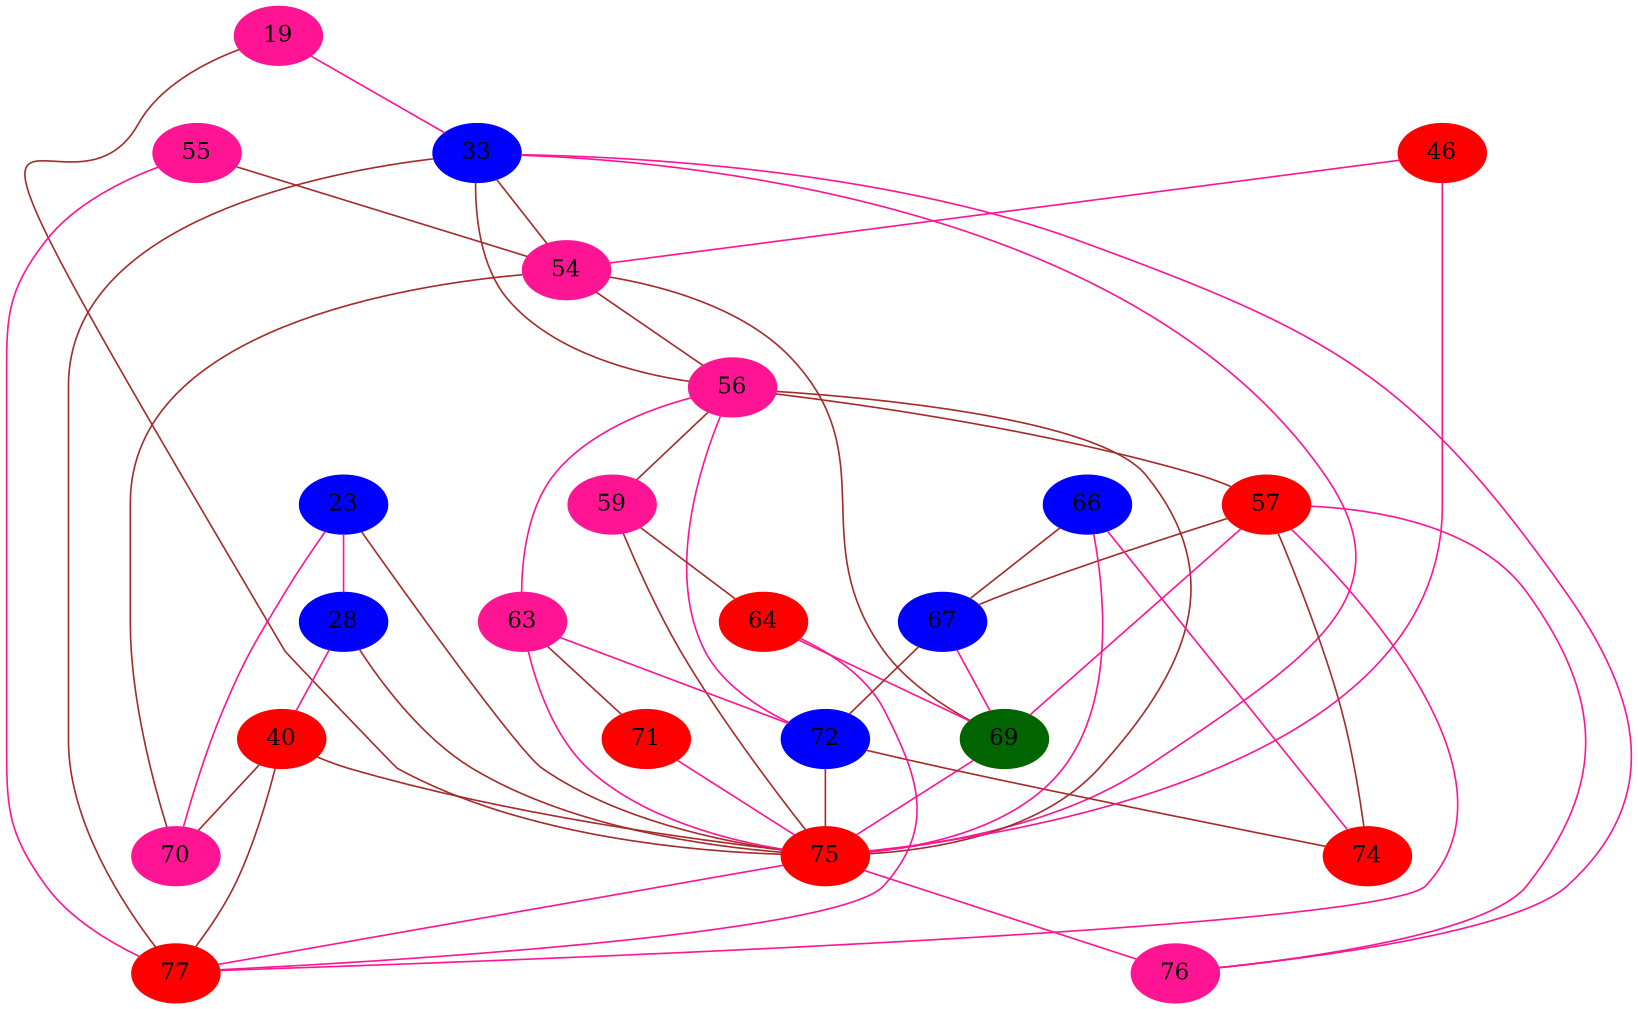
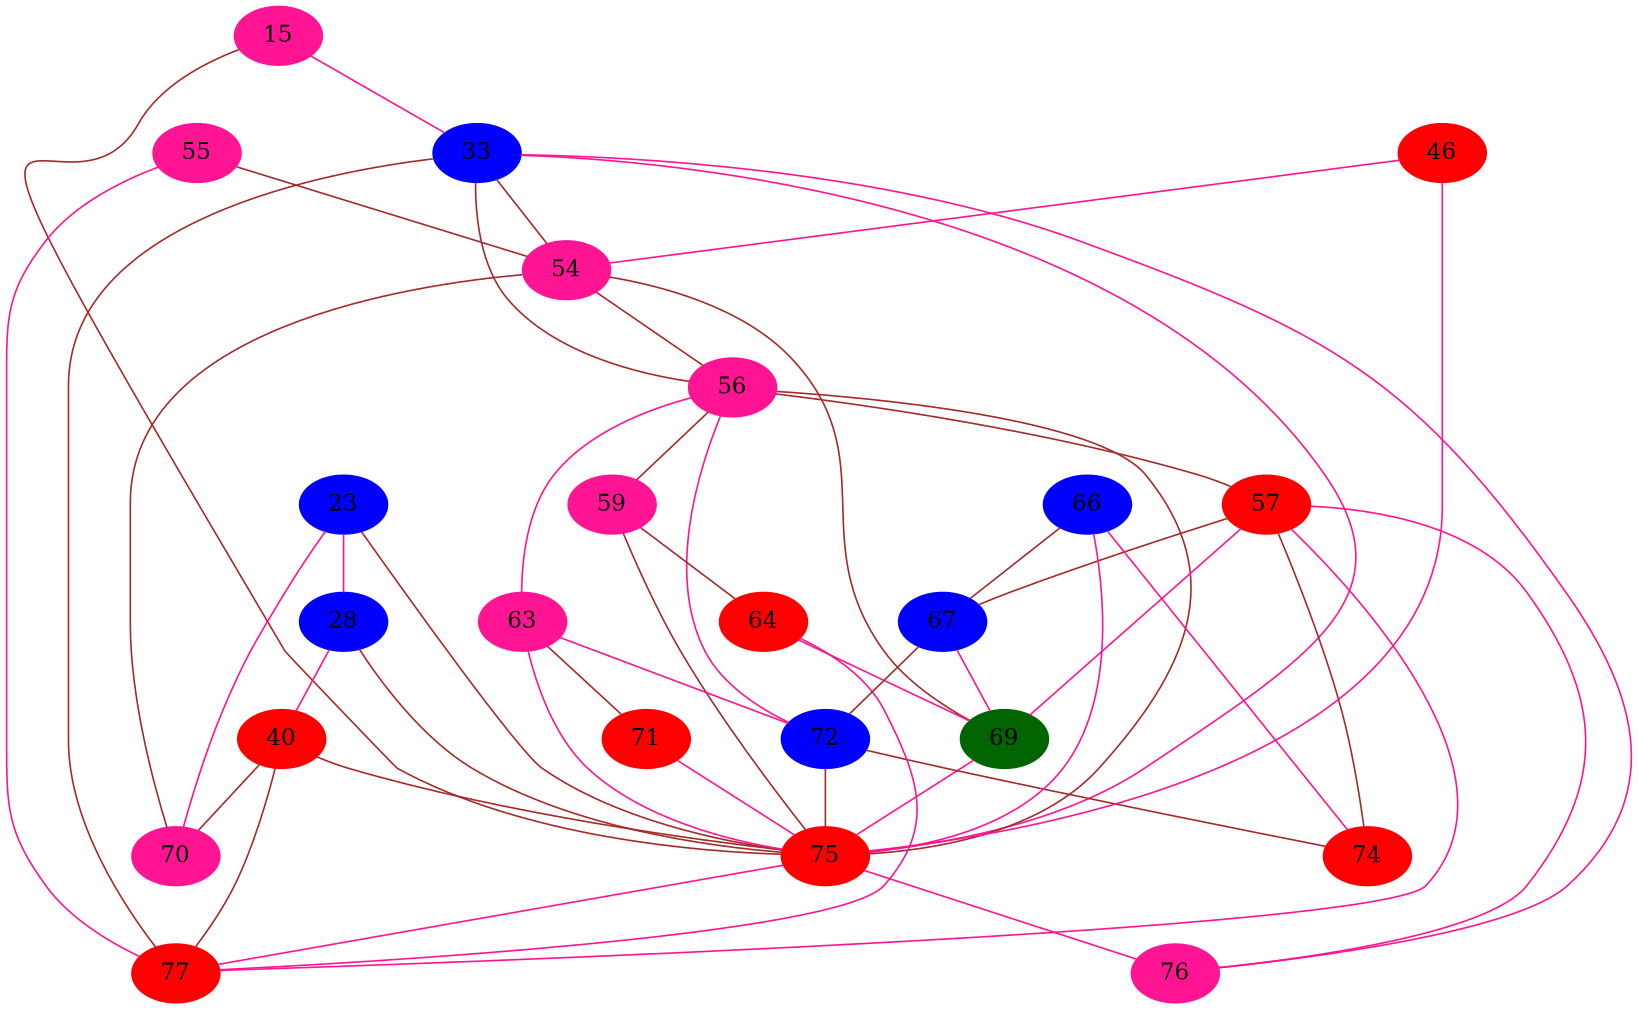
node "19": label "19" -> "15"
